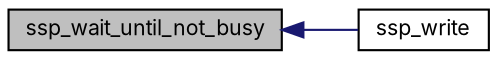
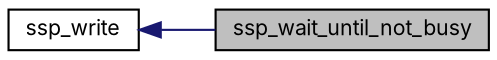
edge "ssp_write" -> "ssp_wait_until_not_busy": reversed
